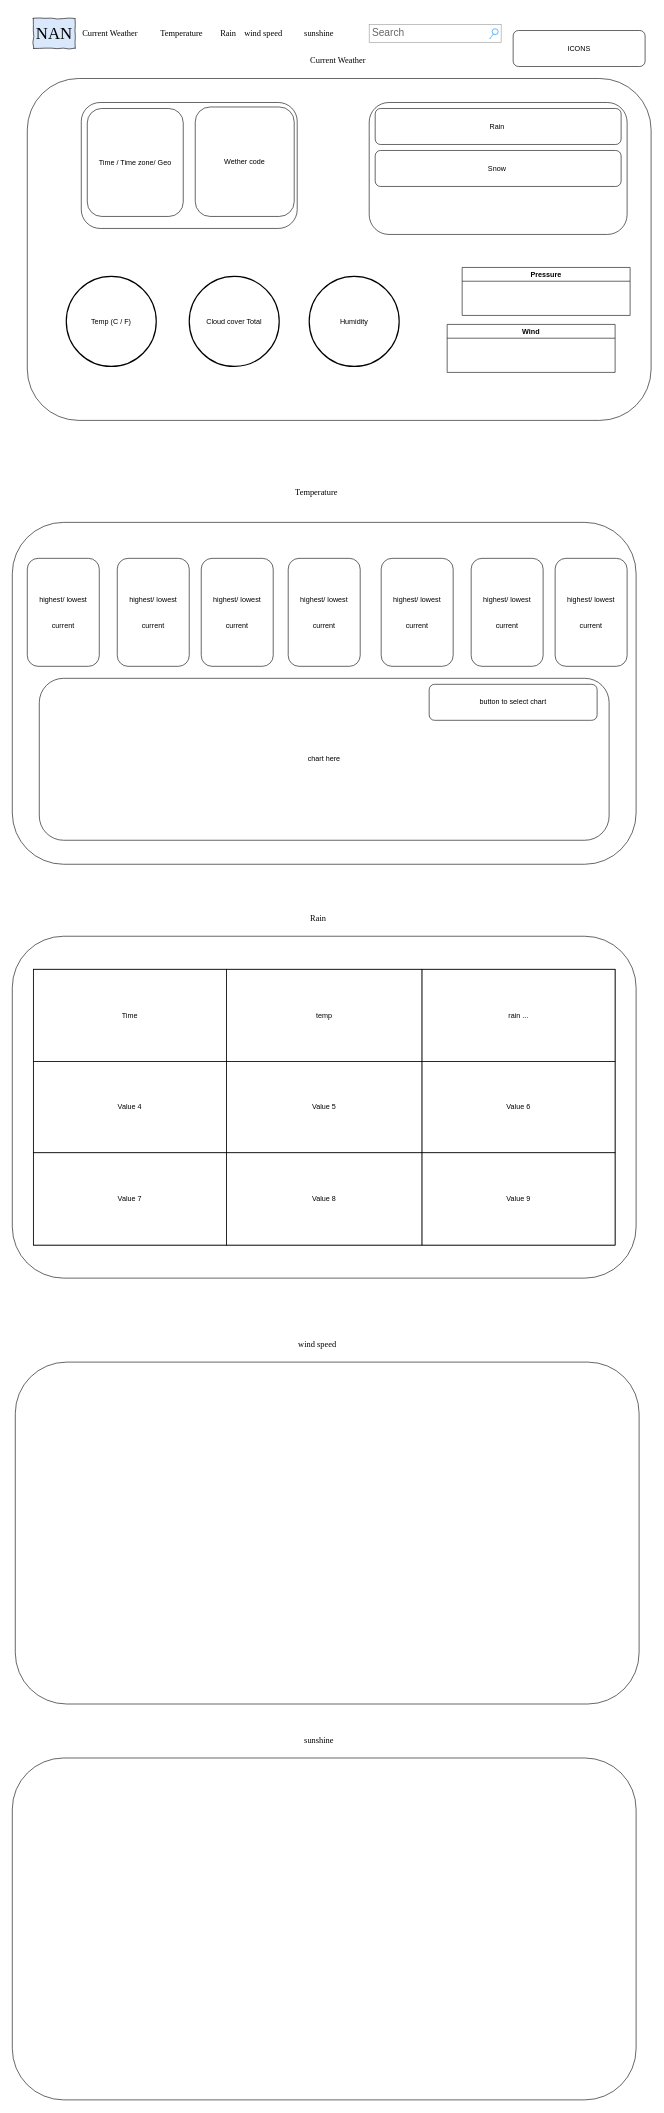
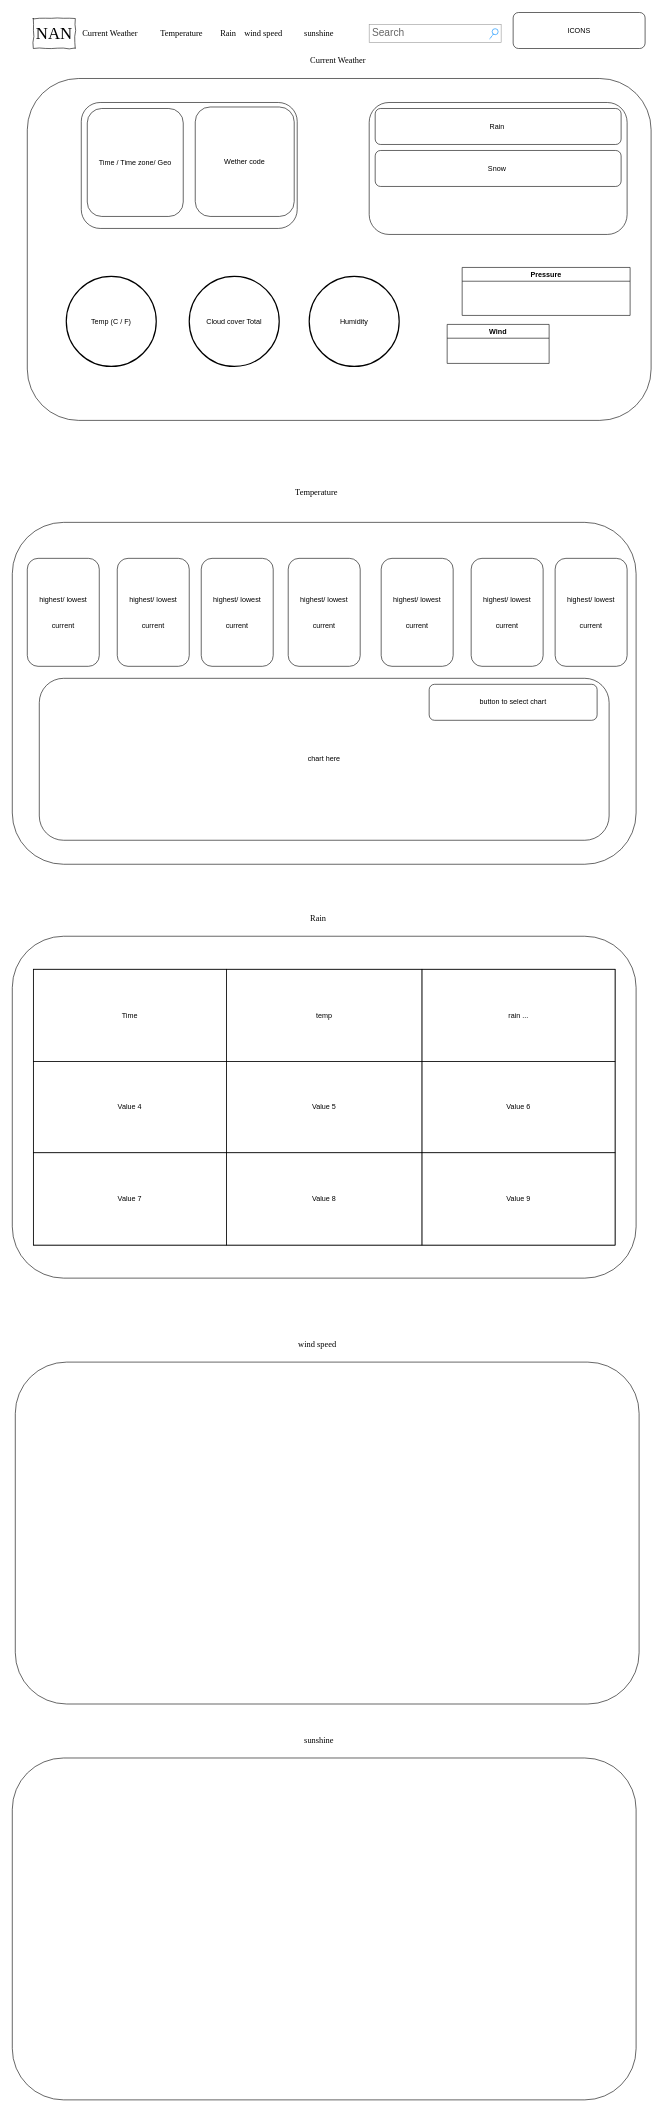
node "NAN": fillcolor #dae8fc -> #ffffff
node "ICONS": moved (579, 48) -> (579, 30)
node "Wind": size 168x48 -> 102x39
